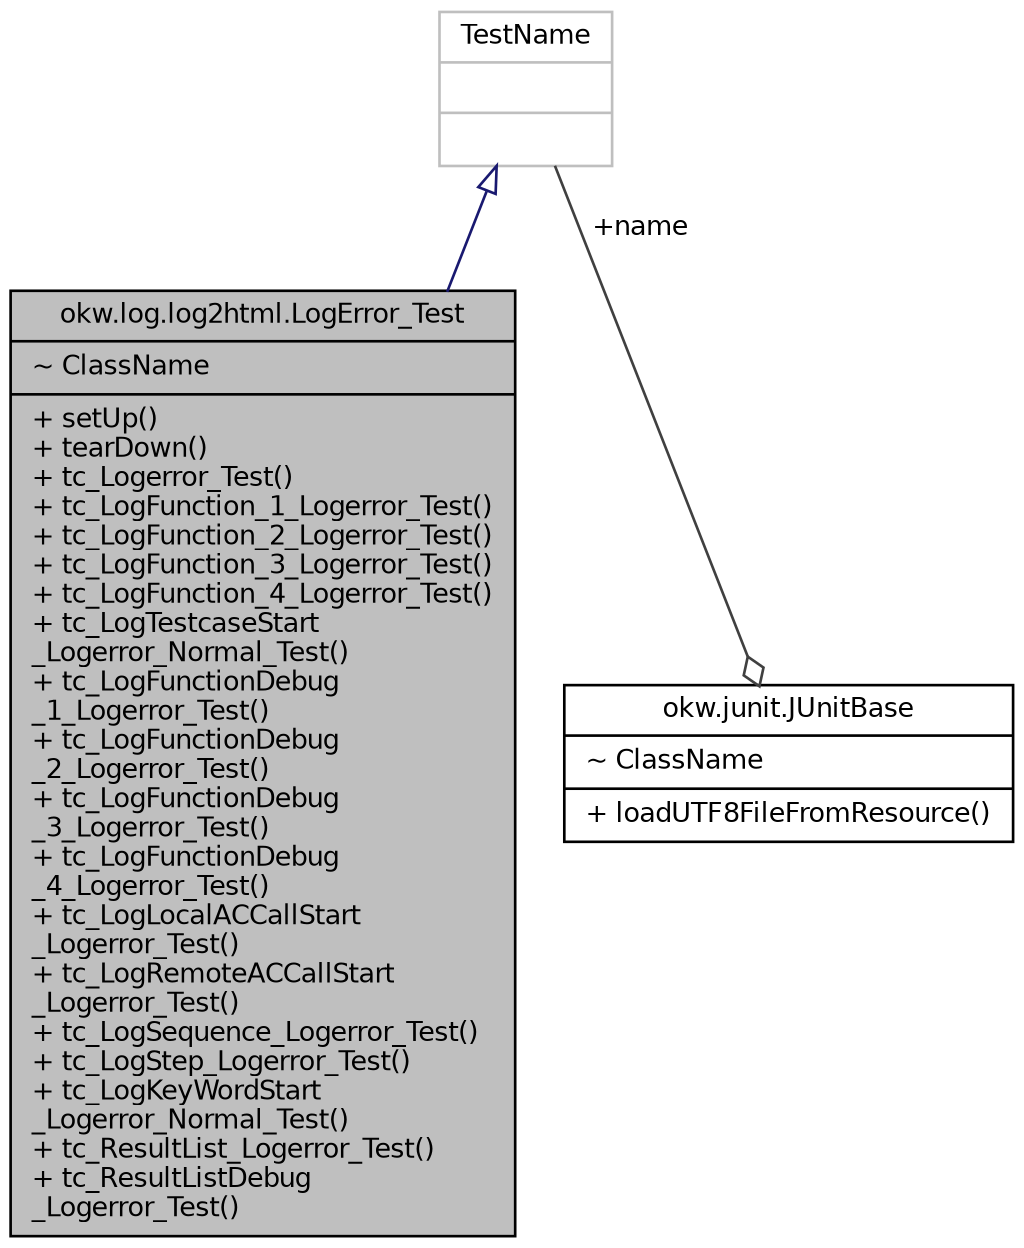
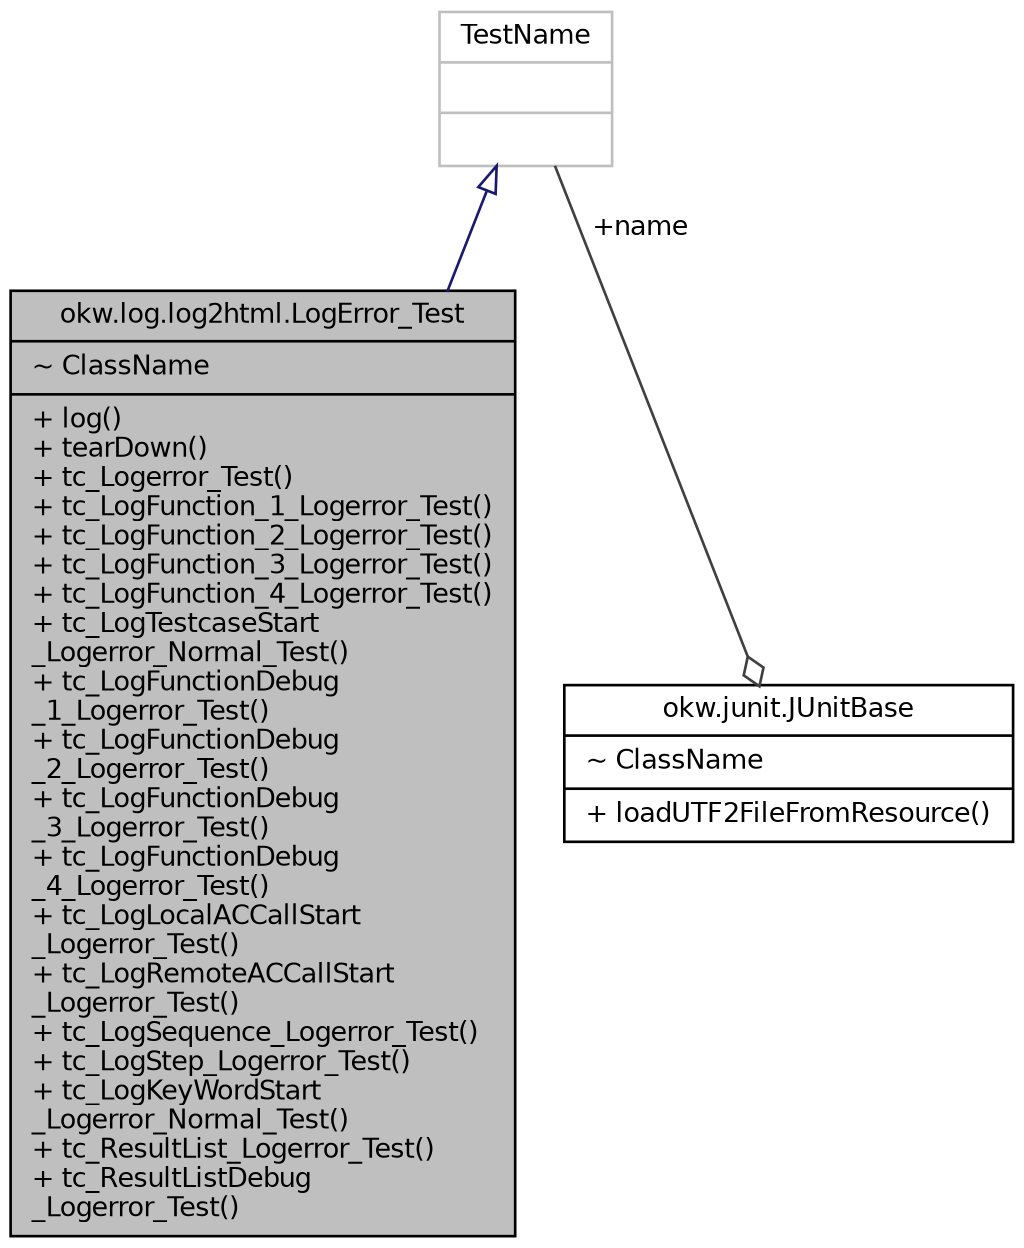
node "okw.log.log2html.LogError_Test": text "+ setUp()" -> "+ log()"
node "okw.junit.JUnitBase": text "+ loadUTF8FileFromResource()" -> "+ loadUTF2FileFromResource()"
